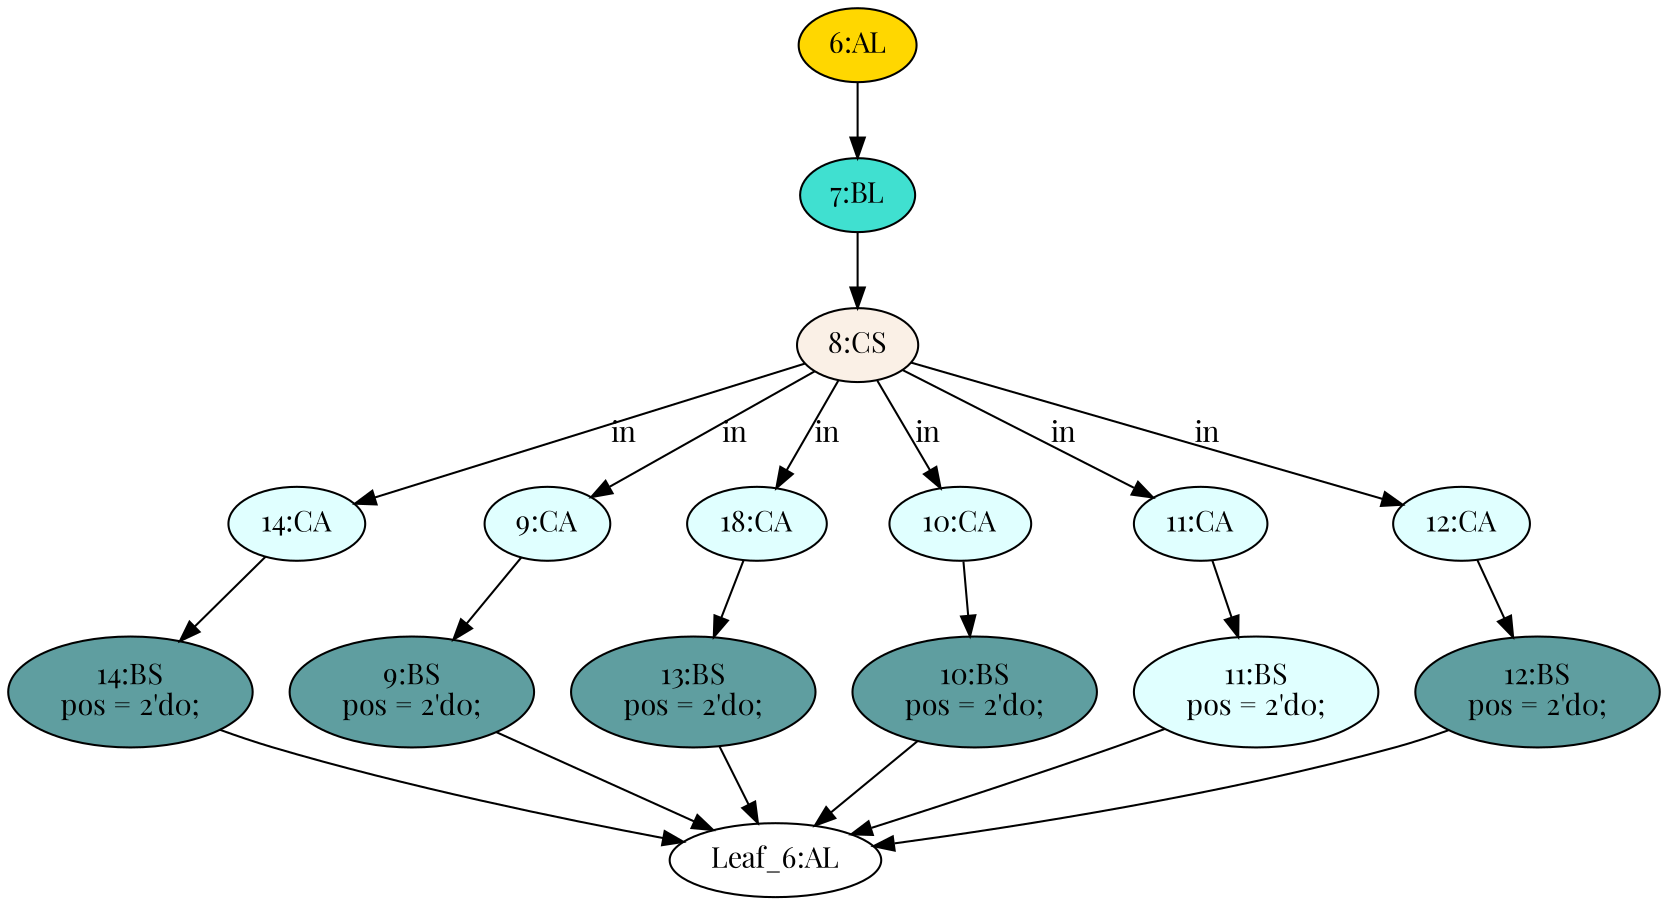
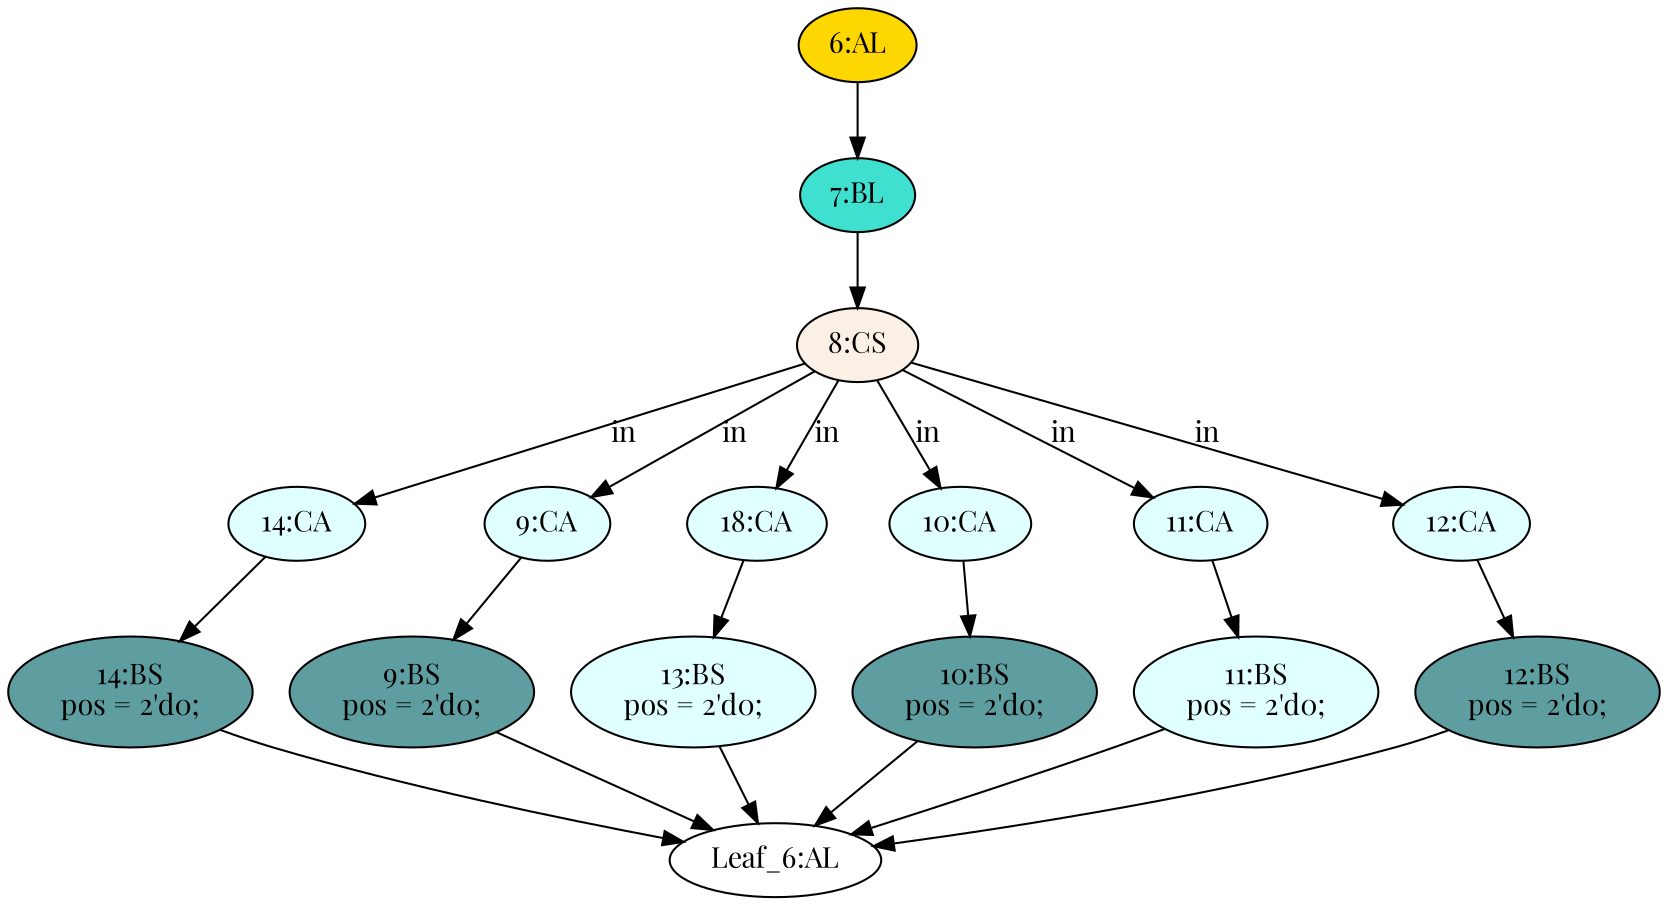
node "13:BS pos = 2'd0;": fillcolor cadetblue -> lightcyan
